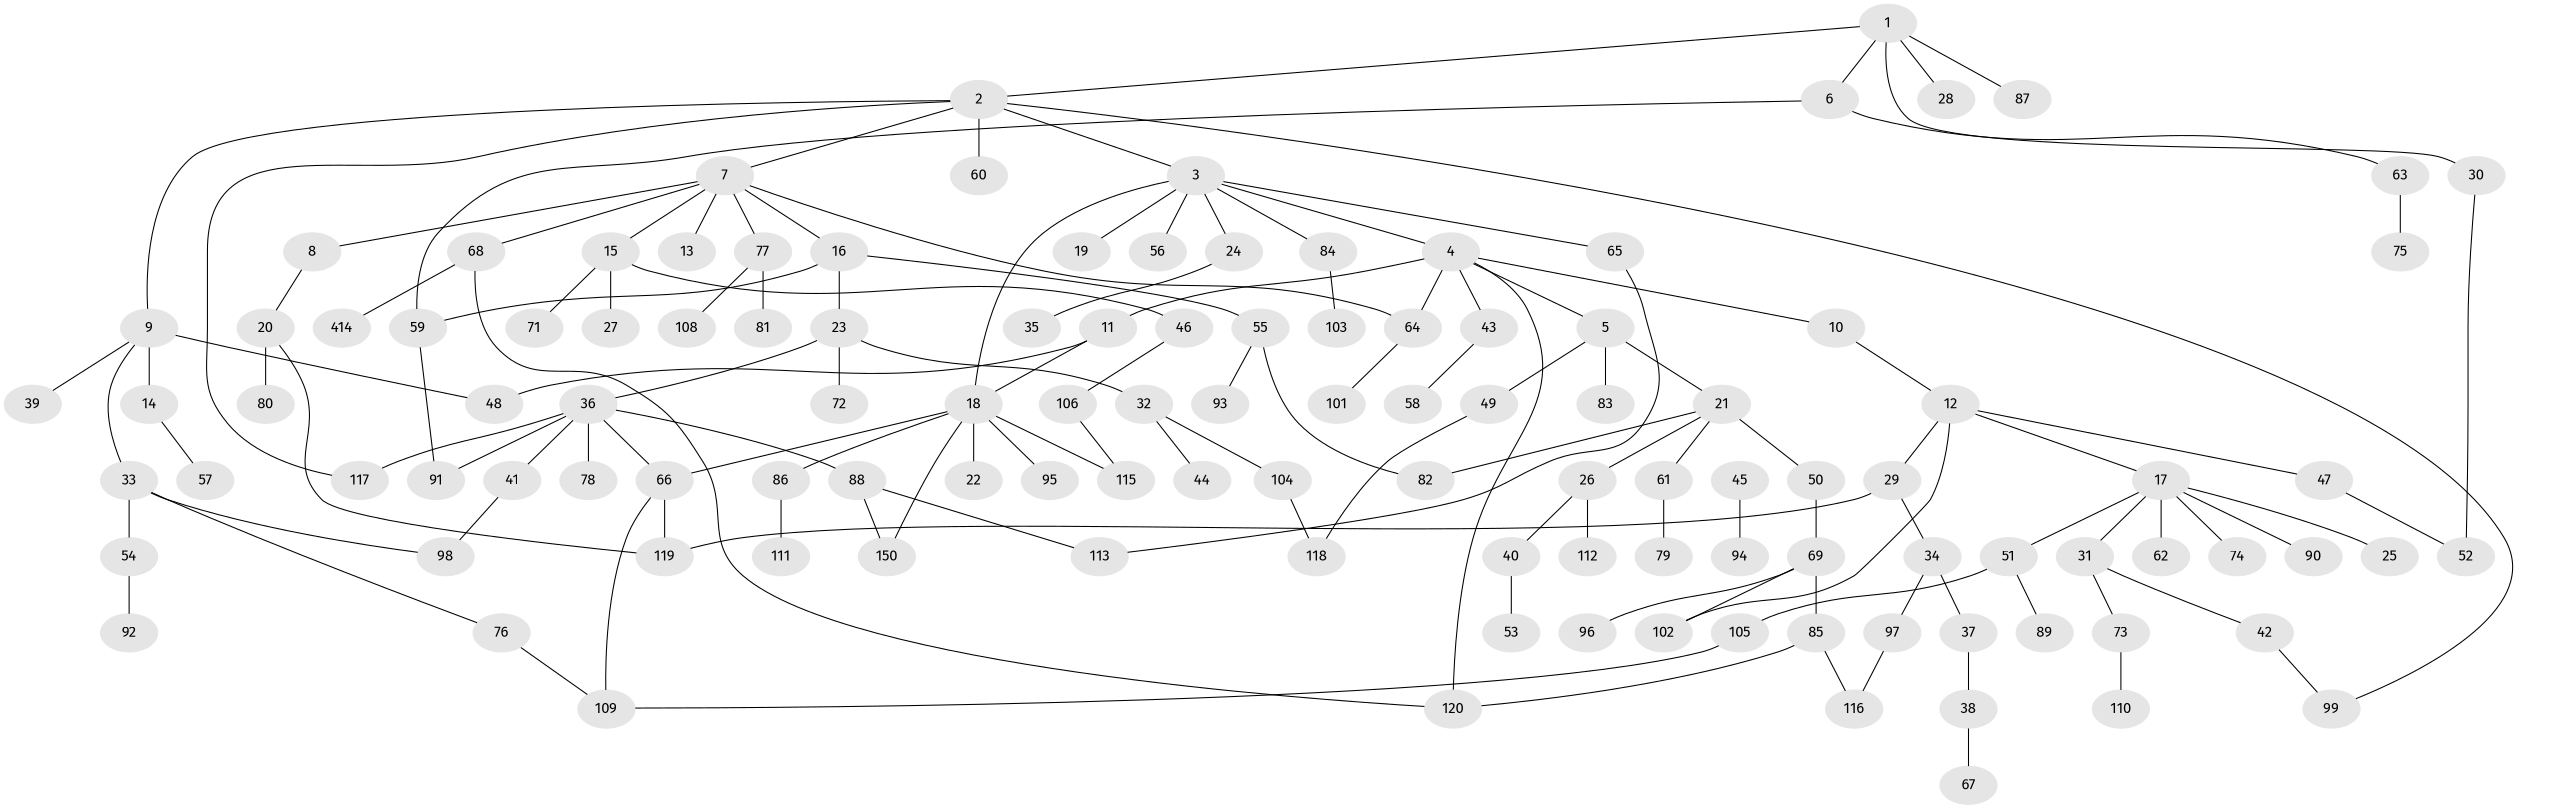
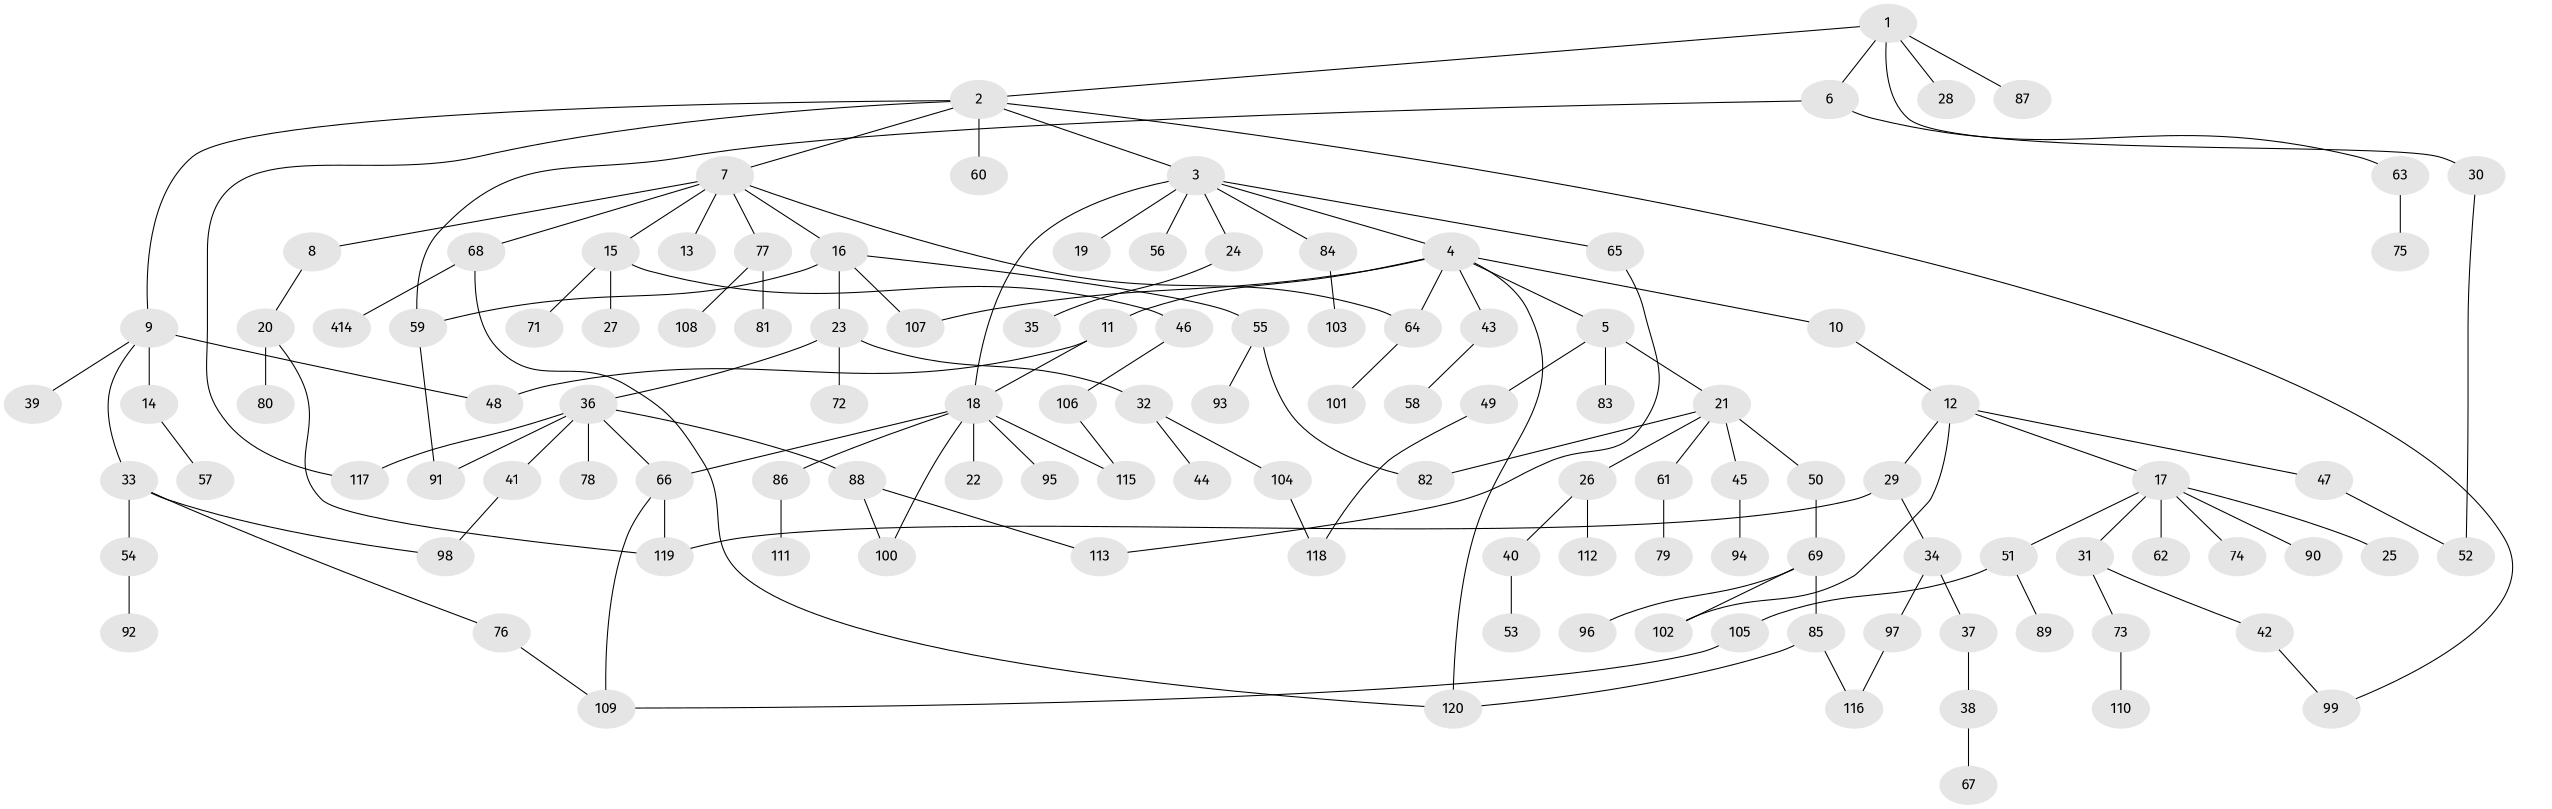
node "107": added
edge "21" -- "45": added
node "150": label "150" -> "100"
